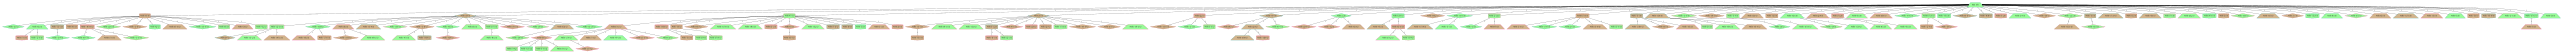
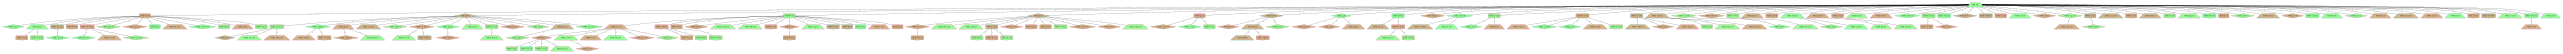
node "Nodo 18|13 (3)": added
